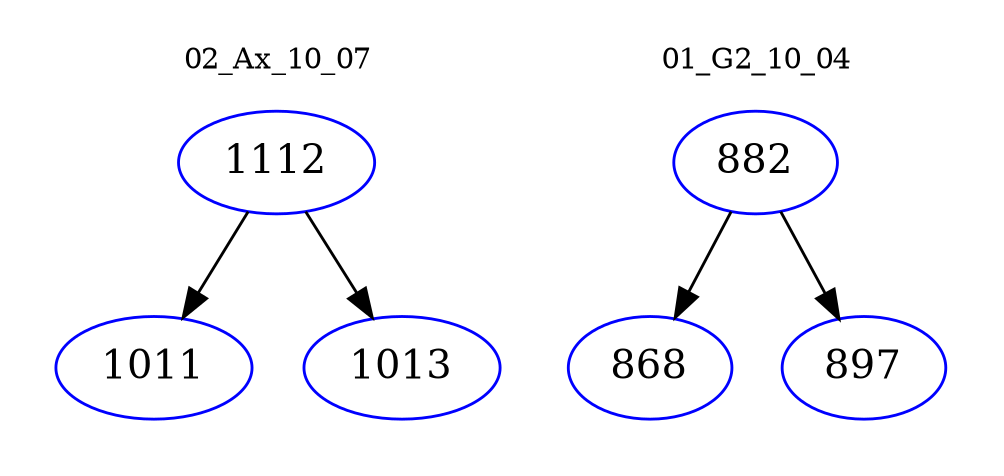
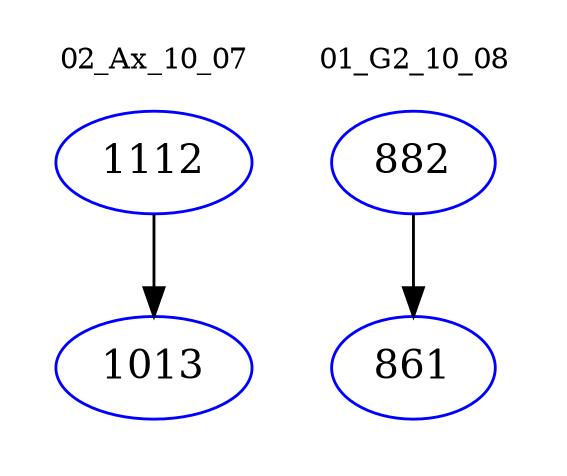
cluster "01_G2_10_04": label "01_G2_10_04" -> "01_G2_10_08"
node "1011": removed
node "868": label "868" -> "861"
node "897": removed
